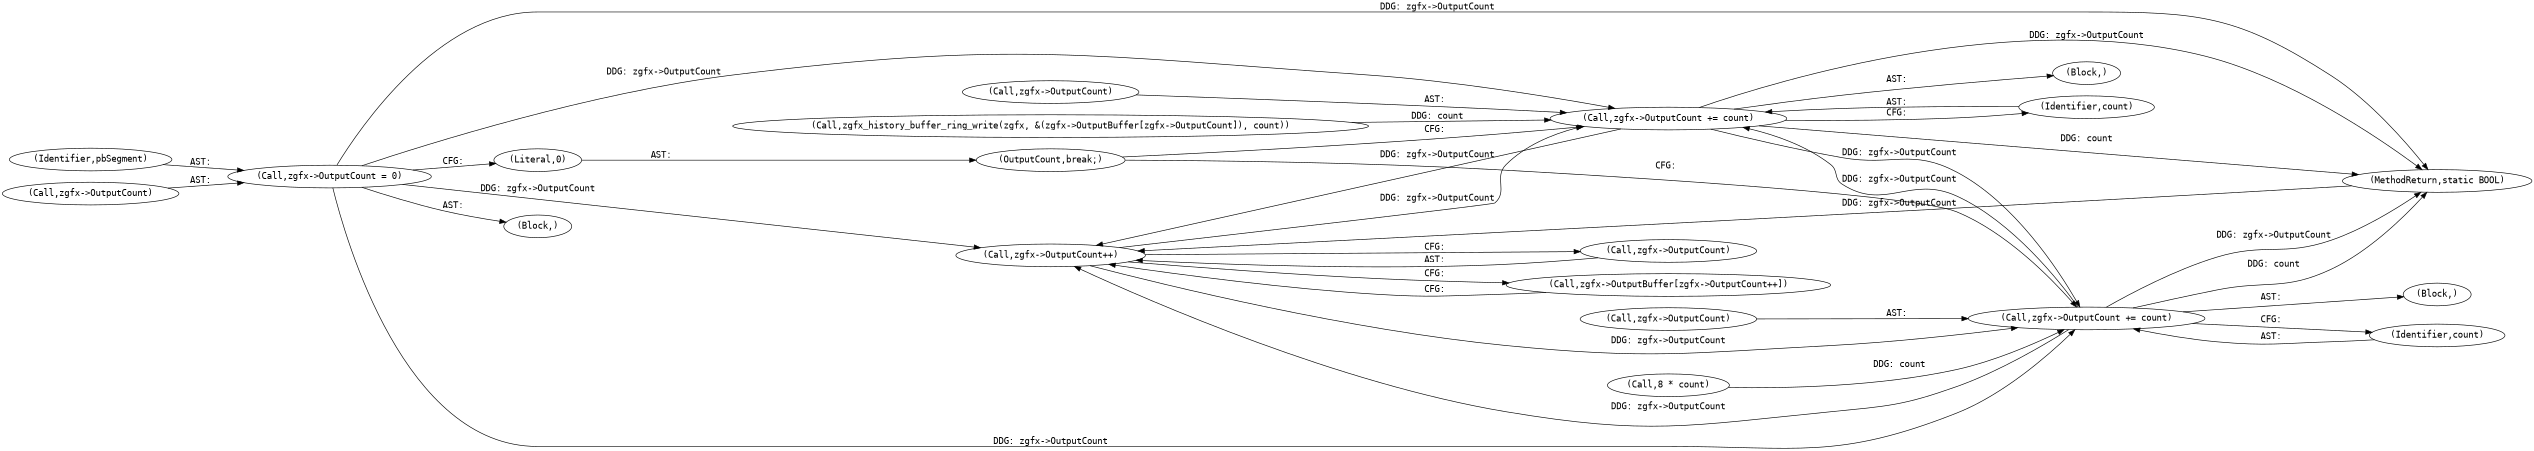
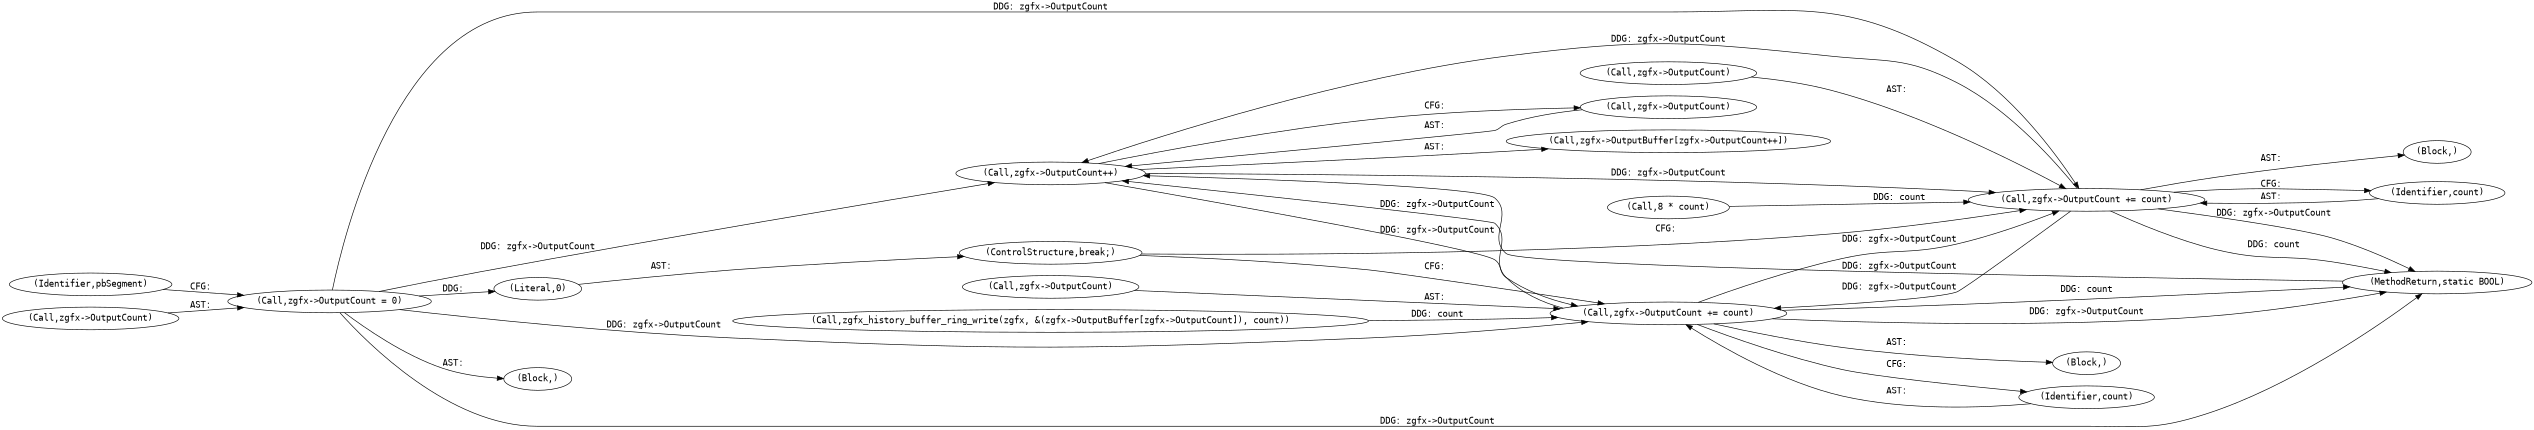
node "(OutputCount,break;)": label "(OutputCount,break;)" -> "(ControlStructure,break;)"
edge "(Identifier,pbSegment)" -> "(Call,zgfx->OutputCount = 0)": label "AST: " -> "CFG: "
edge "(Call,zgfx->OutputCount = 0)" -> "(Literal,0)": label "CFG: " -> "DDG: "
edge "(Call,zgfx->OutputCount++)" -> "(Call,zgfx->OutputBuffer[zgfx->OutputCount++])": label "CFG: " -> "AST: "
edge "(Call,zgfx->OutputBuffer[zgfx->OutputCount++])" -> "(Call,zgfx->OutputCount++)": removed, label "CFG:"
